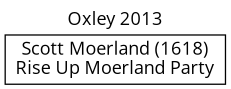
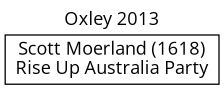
node "Scott Moerland (1618) Rise Up Moerland Party": label "Scott Moerland (1618) Rise Up Moerland Party" -> "Scott Moerland (1618) Rise Up Australia Party"
